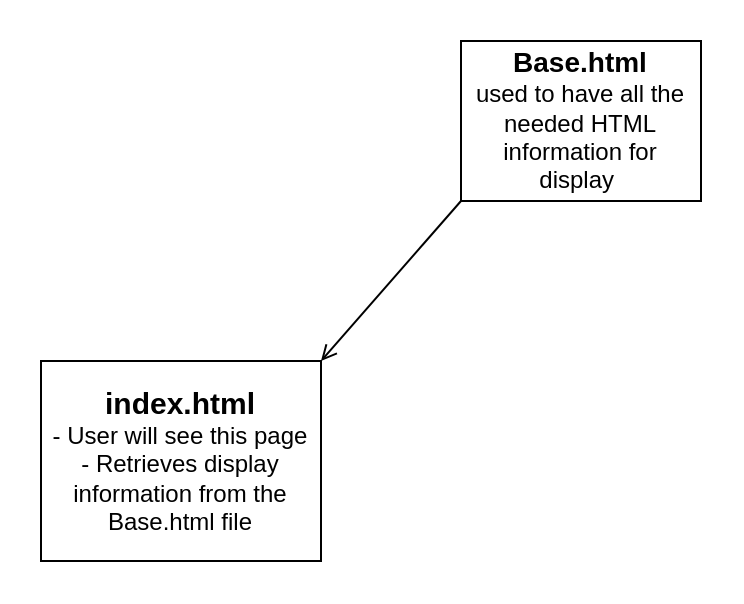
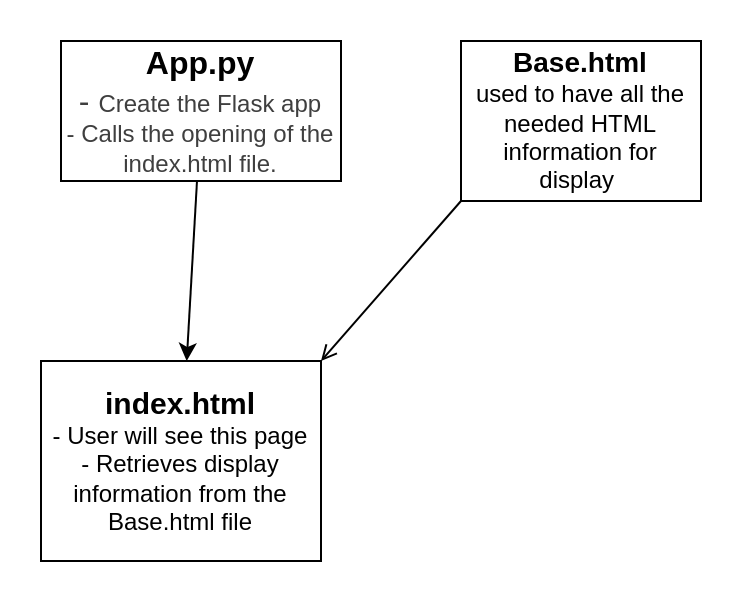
node "App.py - Create the Flask app - Calls the opening of the index.html file.": added
edge "App.py - Create the Flask app - Calls the opening of the index.html file." -> "index.html - User will see this page - Retrieves display information from the Base.html file": added
